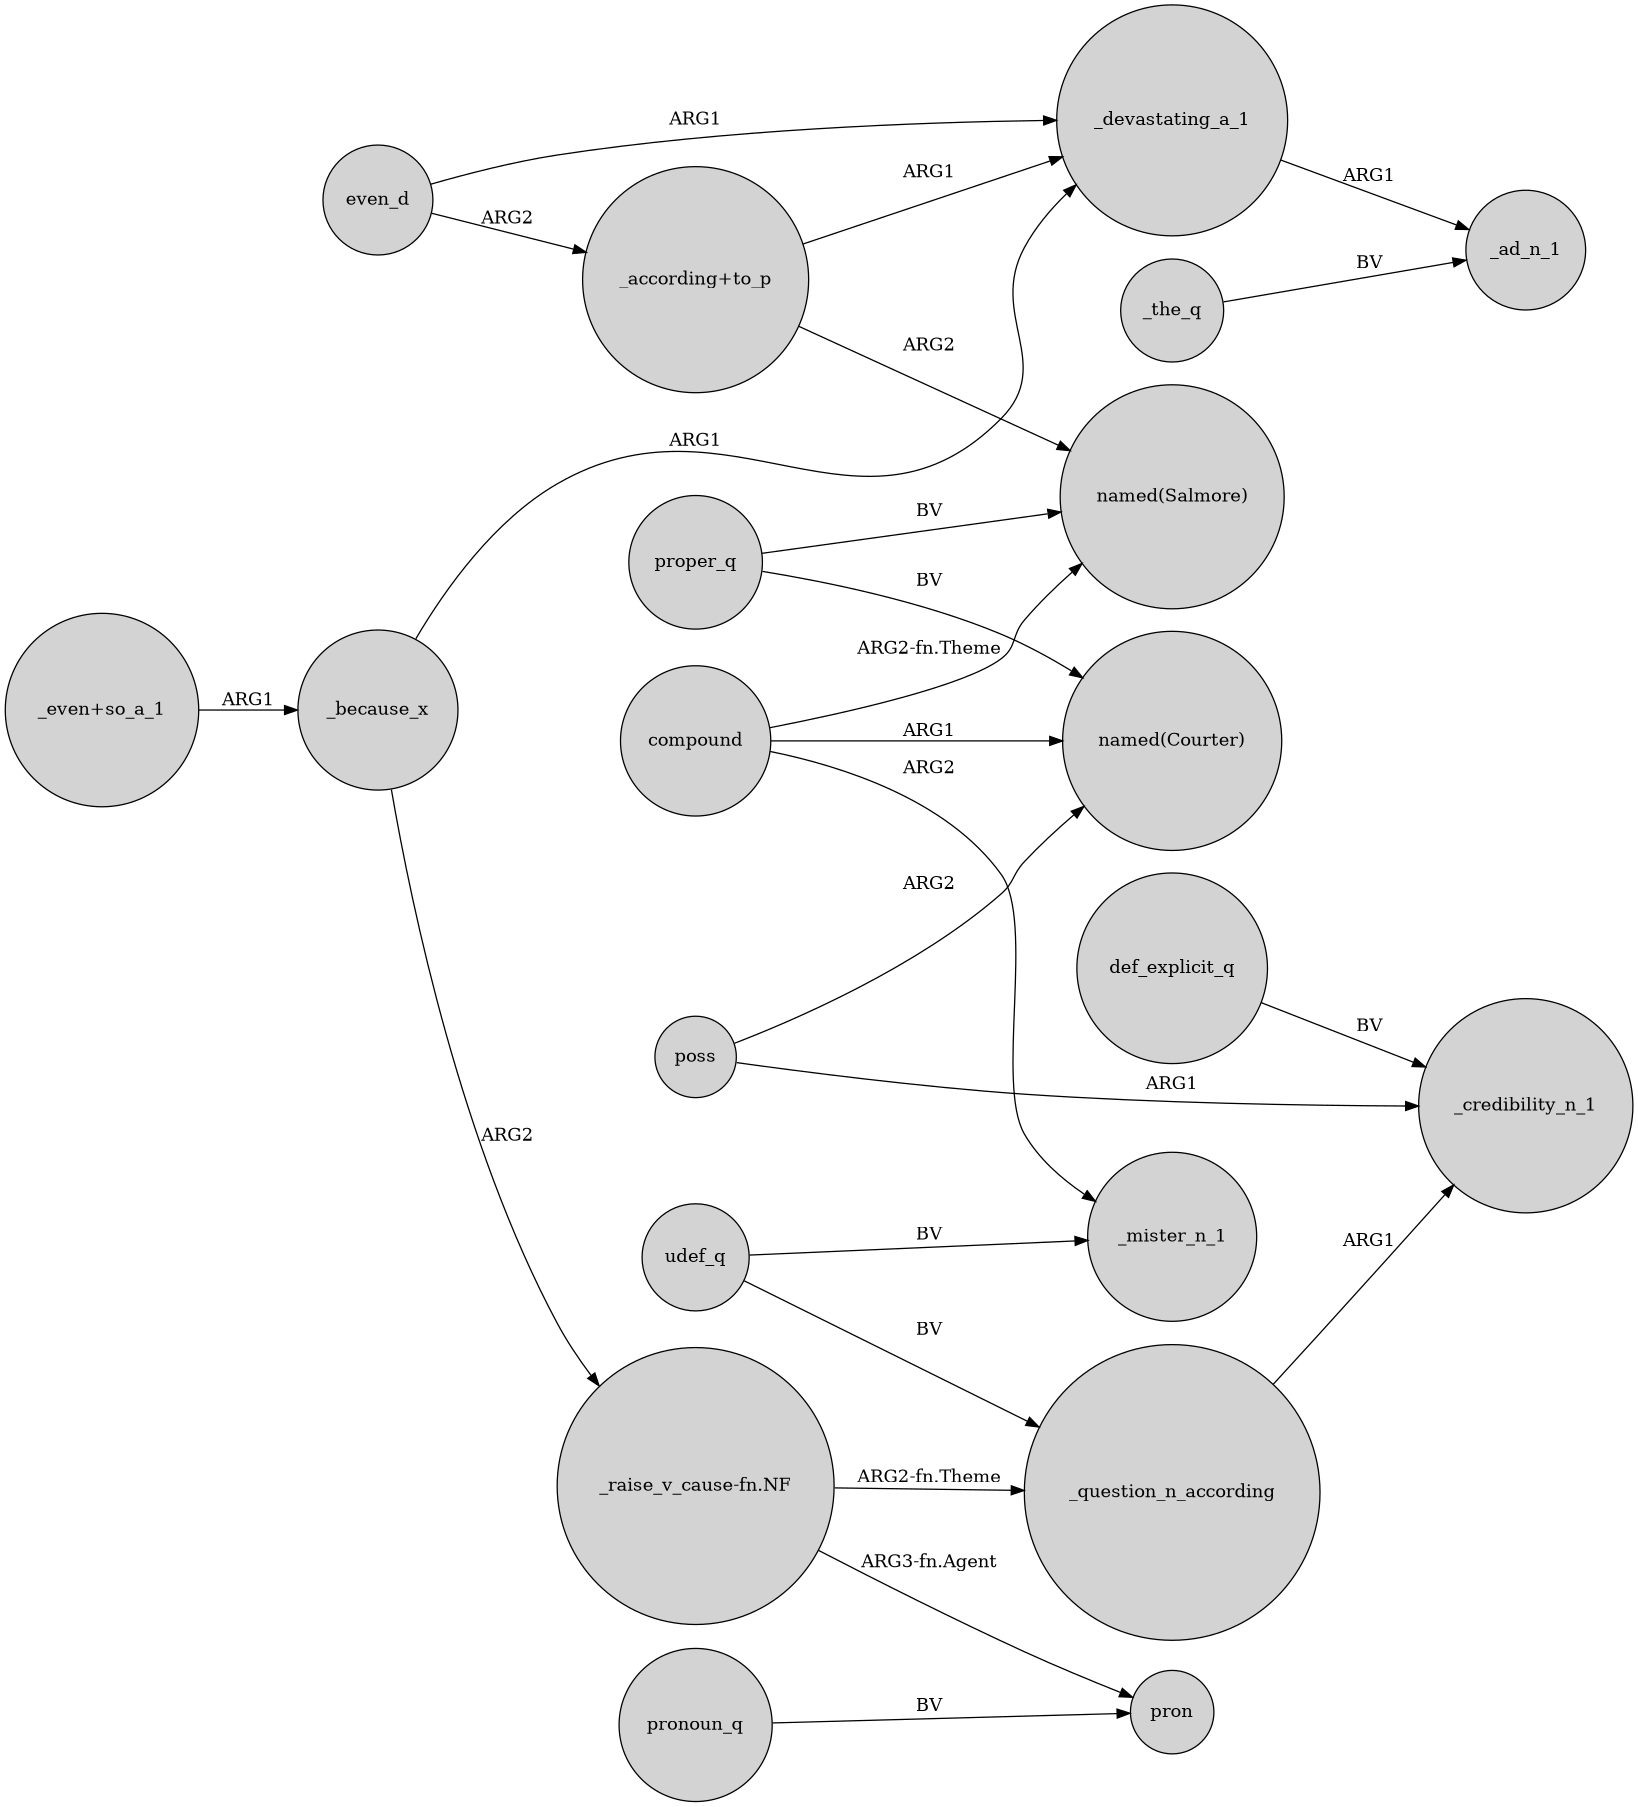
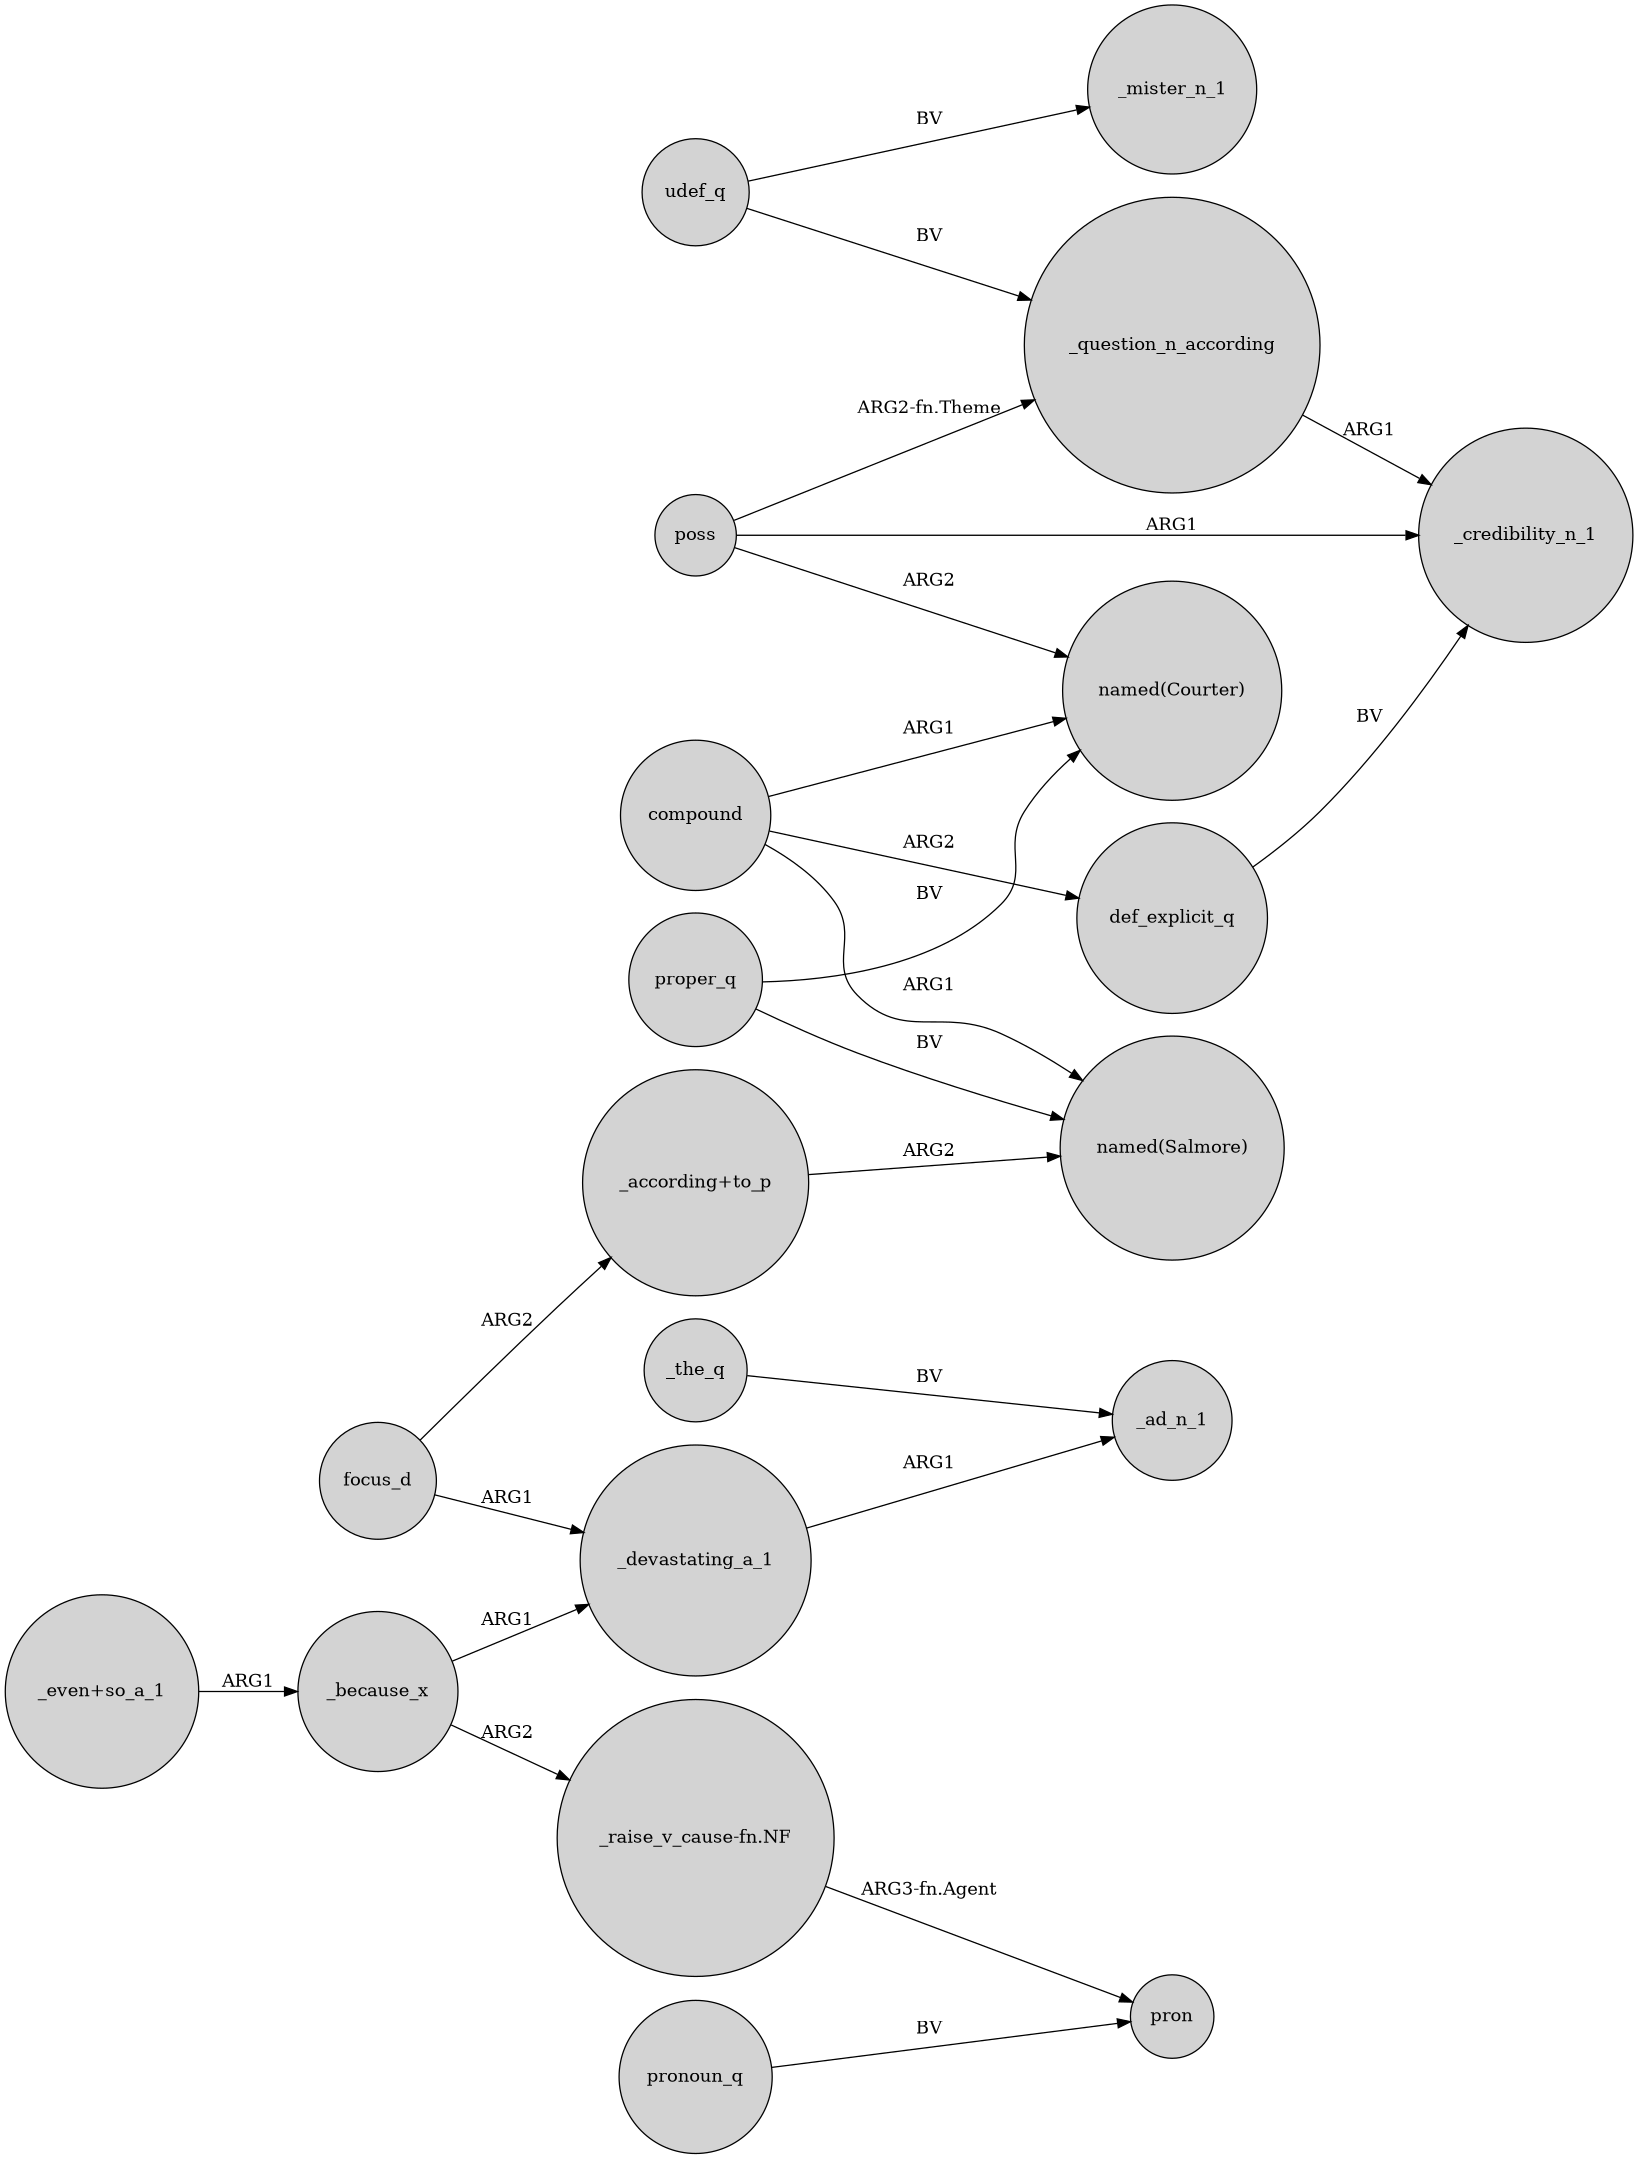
node "even_d": label "even_d" -> "focus_d"
edge "_according+to_p" -> "_devastating_a_1": removed, label "ARG1"
edge "compound" -> "named(Salmore)": label "ARG2-fn.Theme" -> "ARG1"
edge "compound" -> "_mister_n_1": now "compound" -> "def_explicit_q"
edge "_raise_v_cause-fn.NF" -> "_question_n_according": now "poss" -> "_question_n_according"
